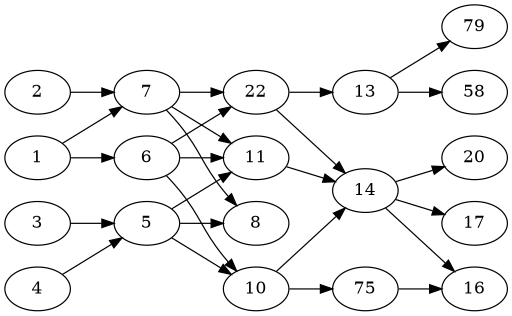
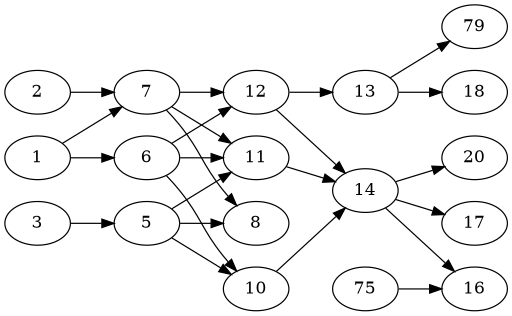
node "22": label "22" -> "12"
node "58": label "58" -> "18"
node "4": removed
edge "10" -> "75": removed
